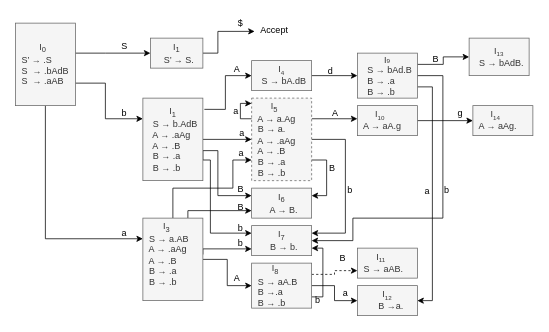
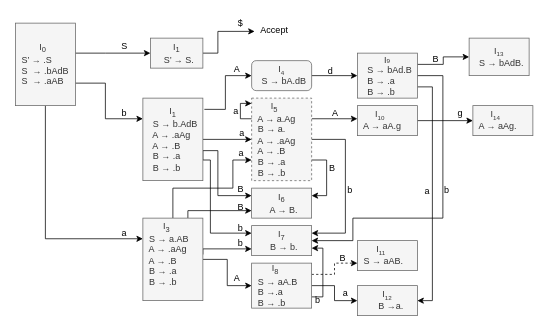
node "I4 S → bA.dB": shape rectangle -> rounded rectangle
node "I11 S → aAB.": moved (387, 263) -> (387, 255)
